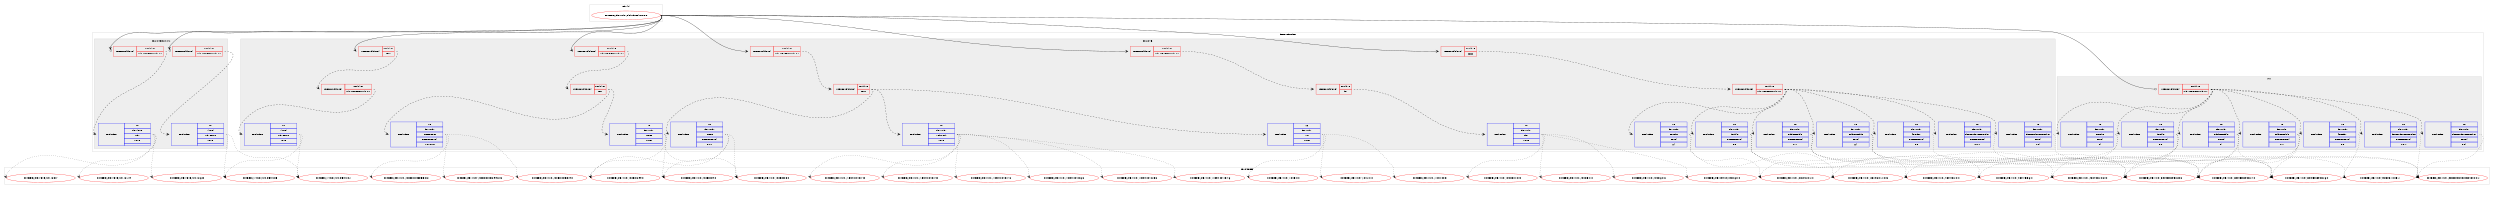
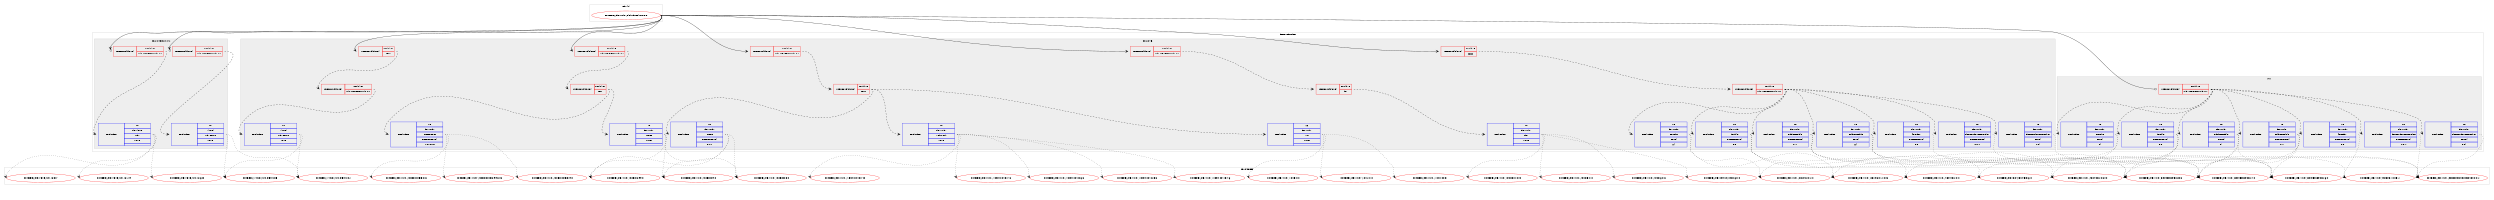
node "portage://dev-ruby/rspec-portage-3.8.2": label "portage://dev-ruby/rspec-portage-3.8.2" -> "portage://dev-ruby/rspec-core-3.8.2"
node "portage://dev-ruby/webmock-3.7.3": removed
node "portage://dev-ruby/hashie-3.6.0": label "portage://dev-ruby/hashie-3.6.0" -> "portage://dev-api/hashie-3.6.0"
